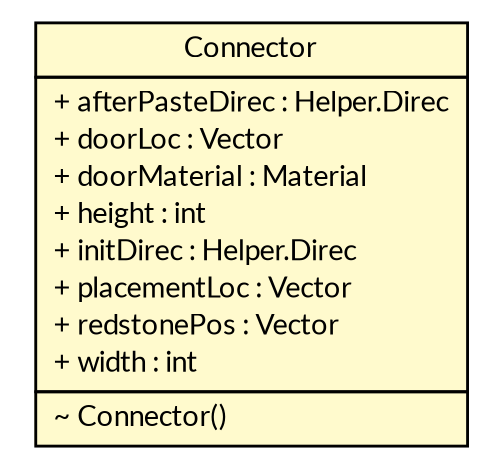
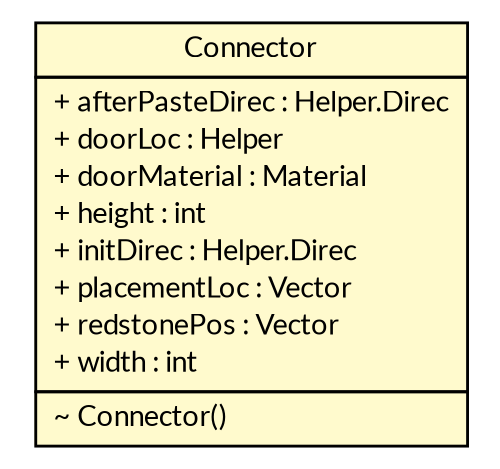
node "Connector": text "+ doorLoc : Vector" -> "+ doorLoc : Helper"
